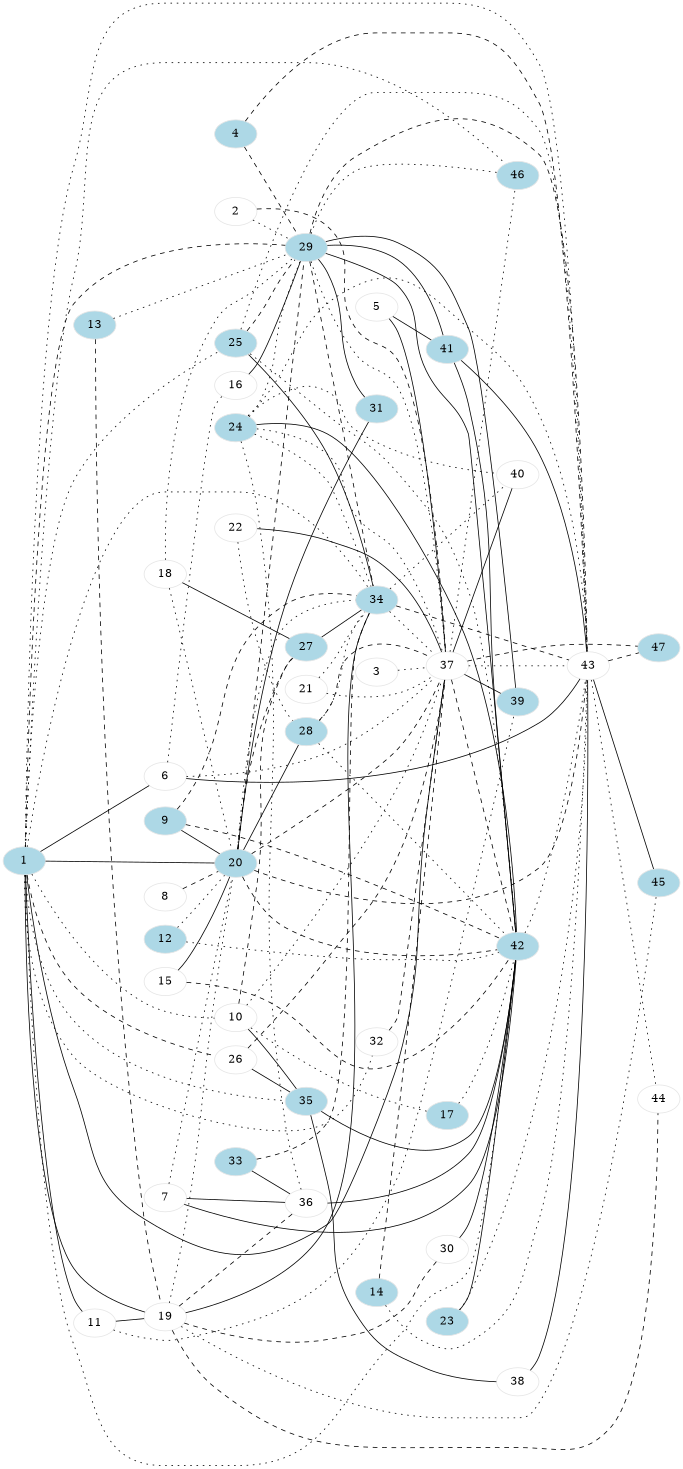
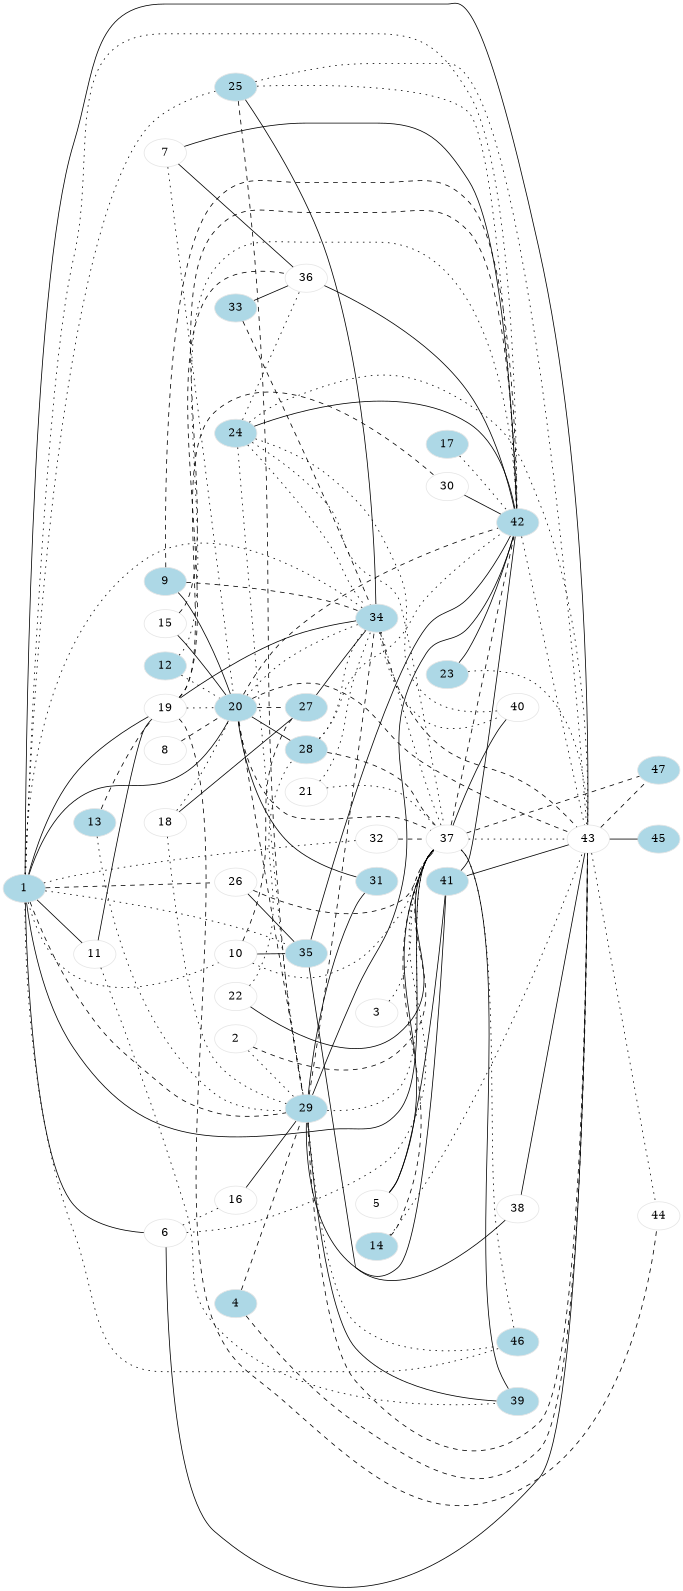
edge "43" -- "1": style dotted -> solid
edge "10" -- "17": removed
edge "45" -- "19": removed
